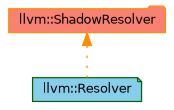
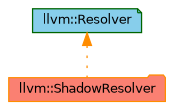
edge "llvm::Resolver" -> "llvm::ShadowResolver": reversed
